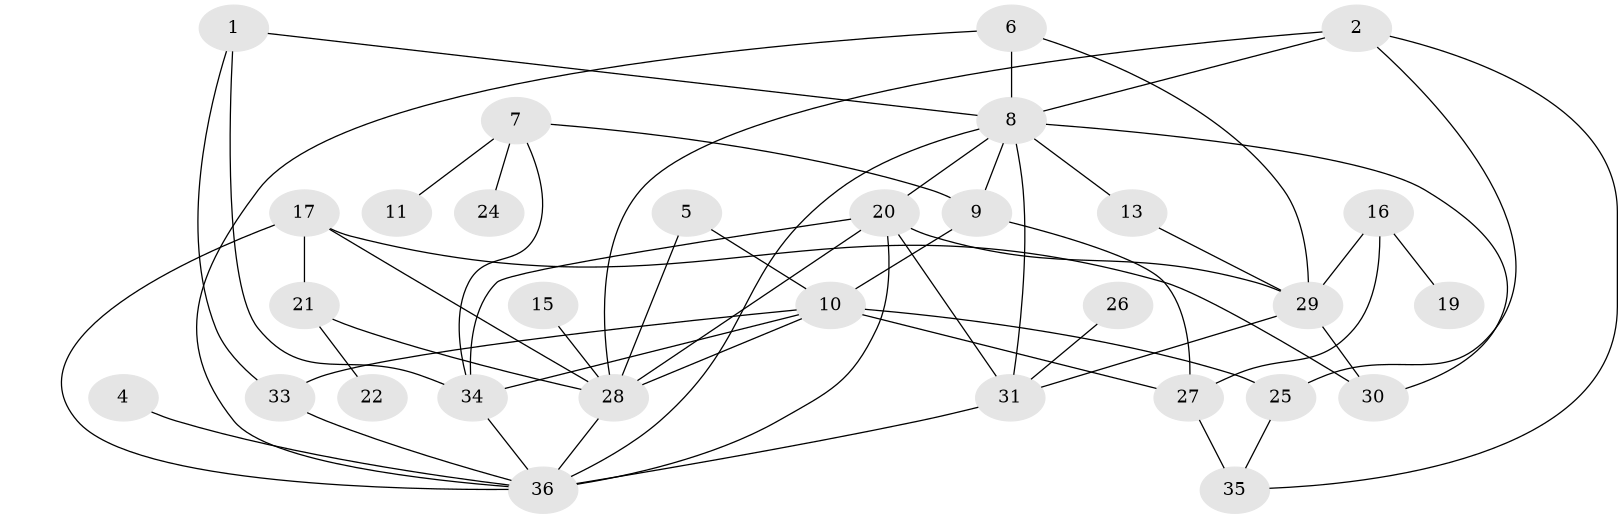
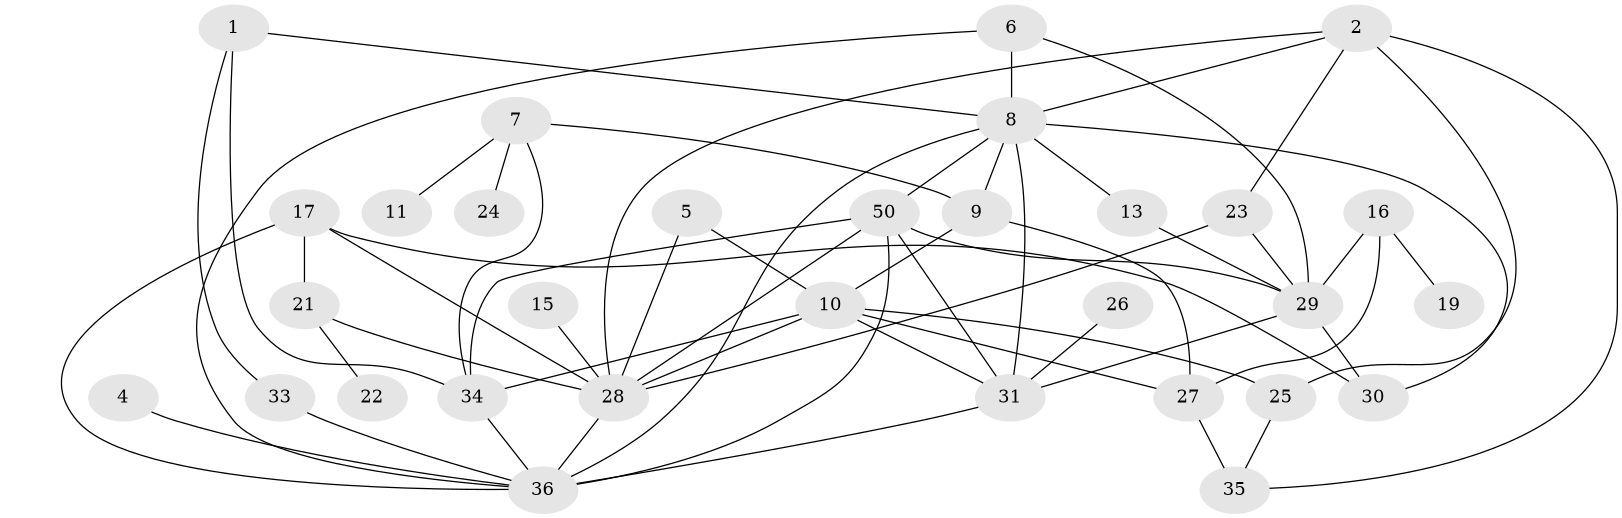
node "20": label "20" -> "50"
node "23": added
edge "10" -- "33": now "10" -- "31"
